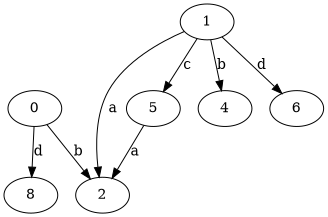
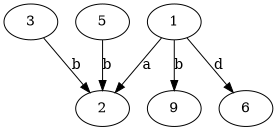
edge "1" -> "5": removed, label "c"
node "0": label "0" -> "3"
node "4": label "4" -> "9"
edge "5" -> "2": label "a" -> "b"
node "8": removed
